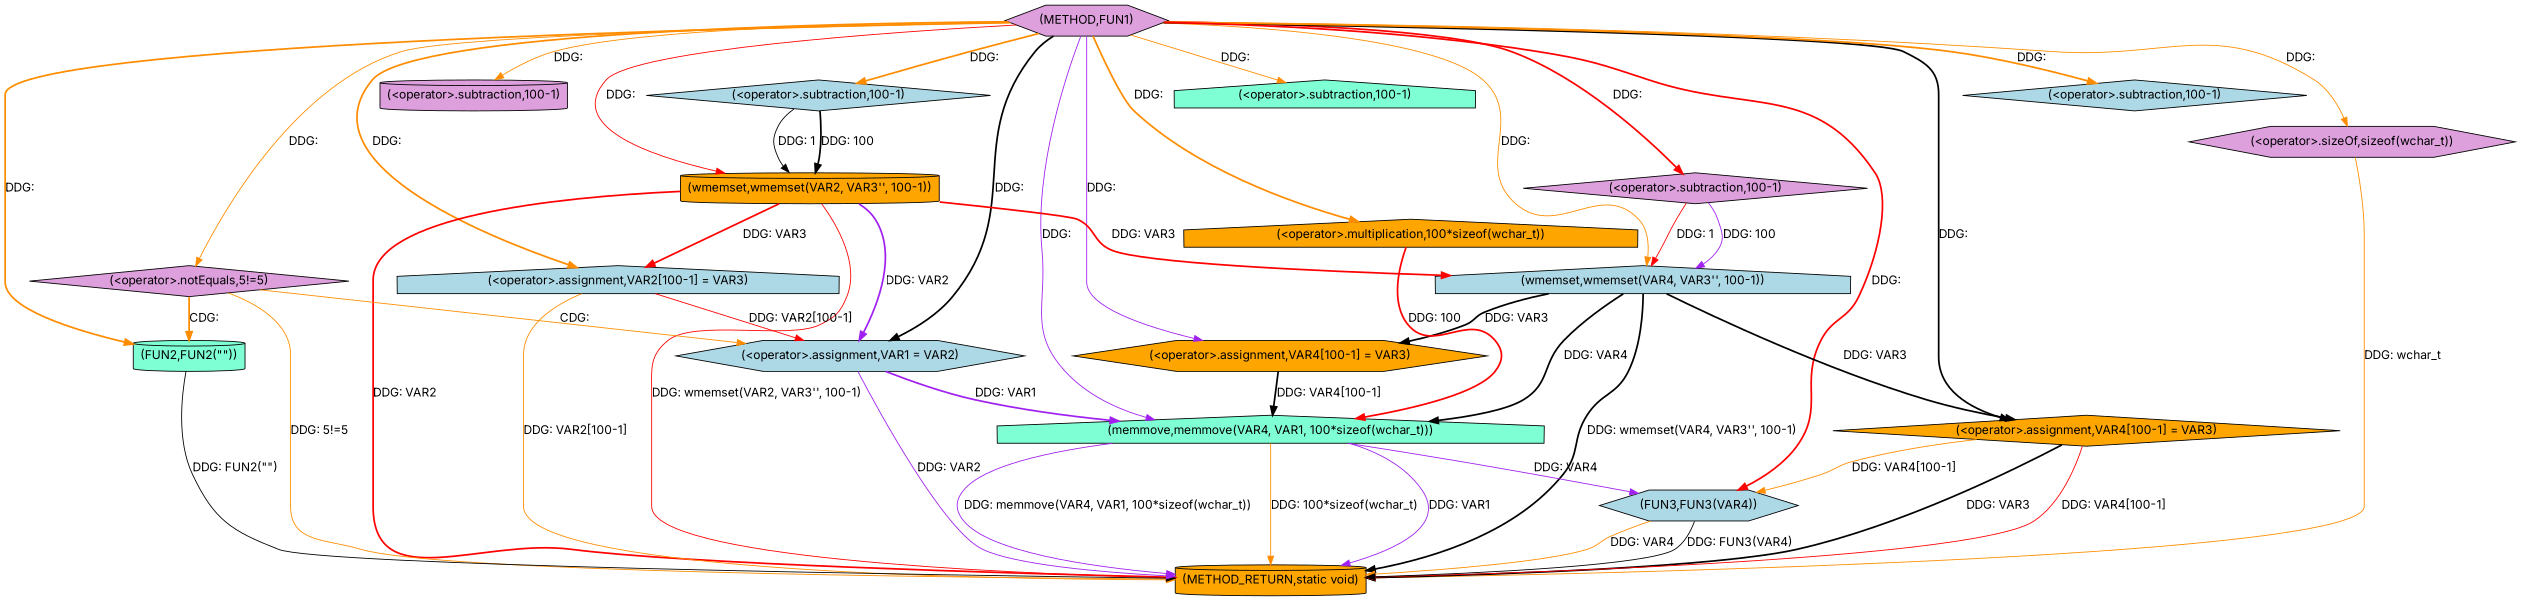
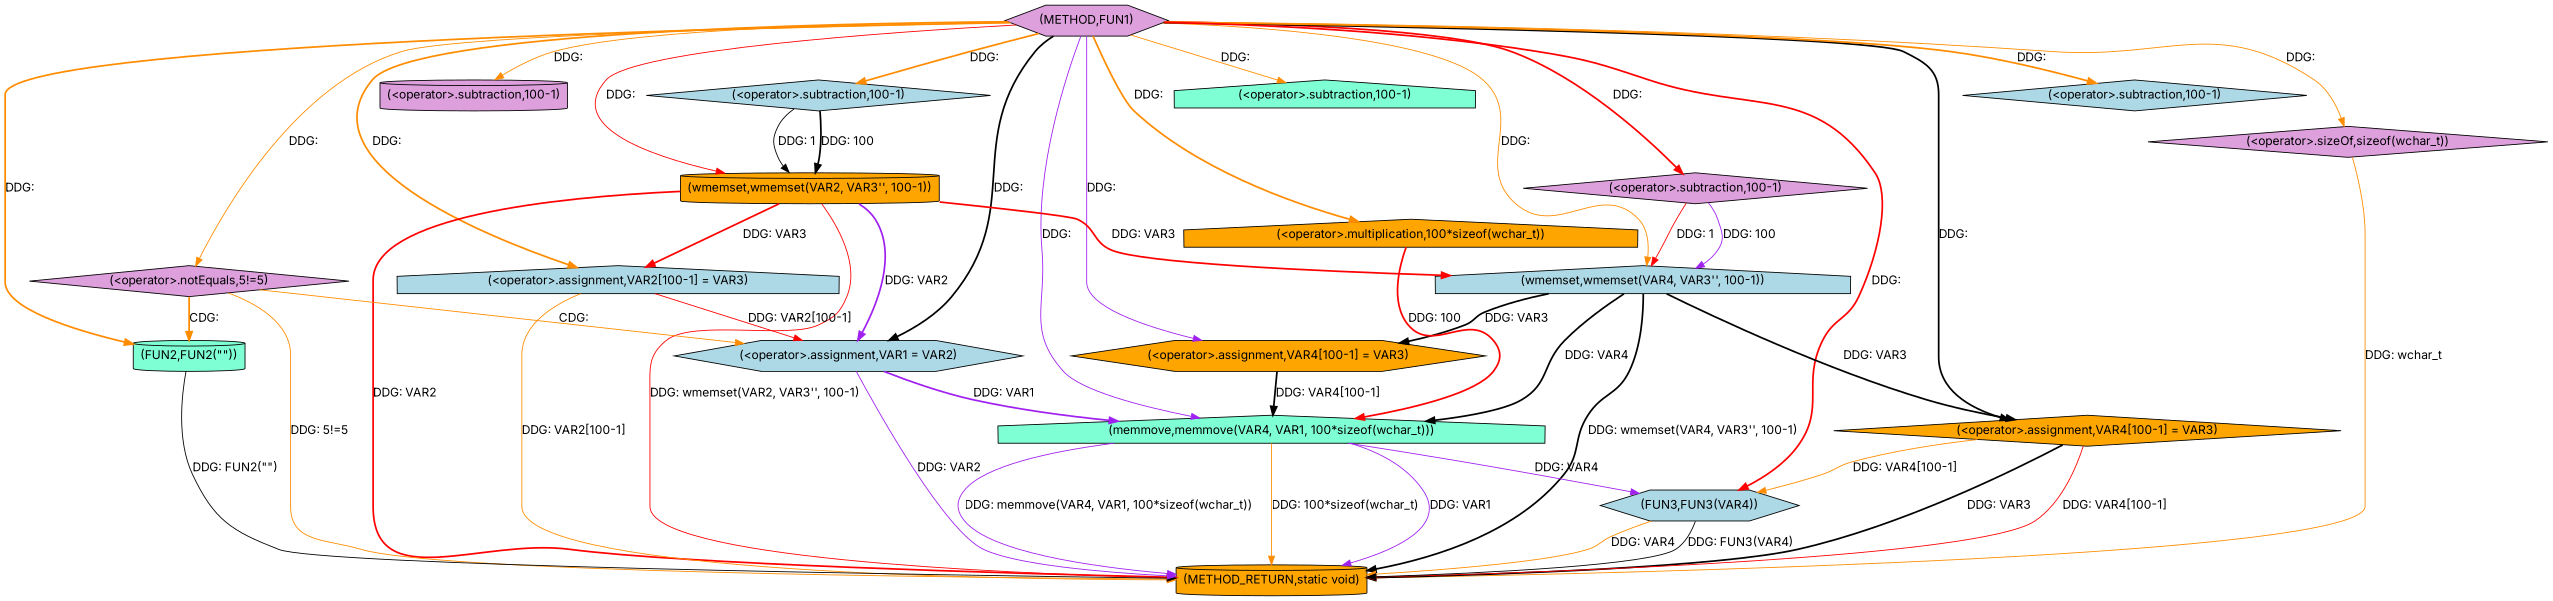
node "(<operator>.sizeOf,sizeof(wchar_t))": shape hexagon -> diamond
